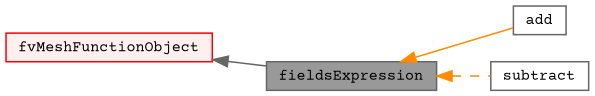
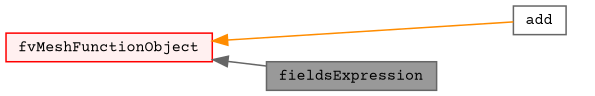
edge "add" -> "fieldsExpression": now "add" -> "fvMeshFunctionObject"
node "subtract": removed
